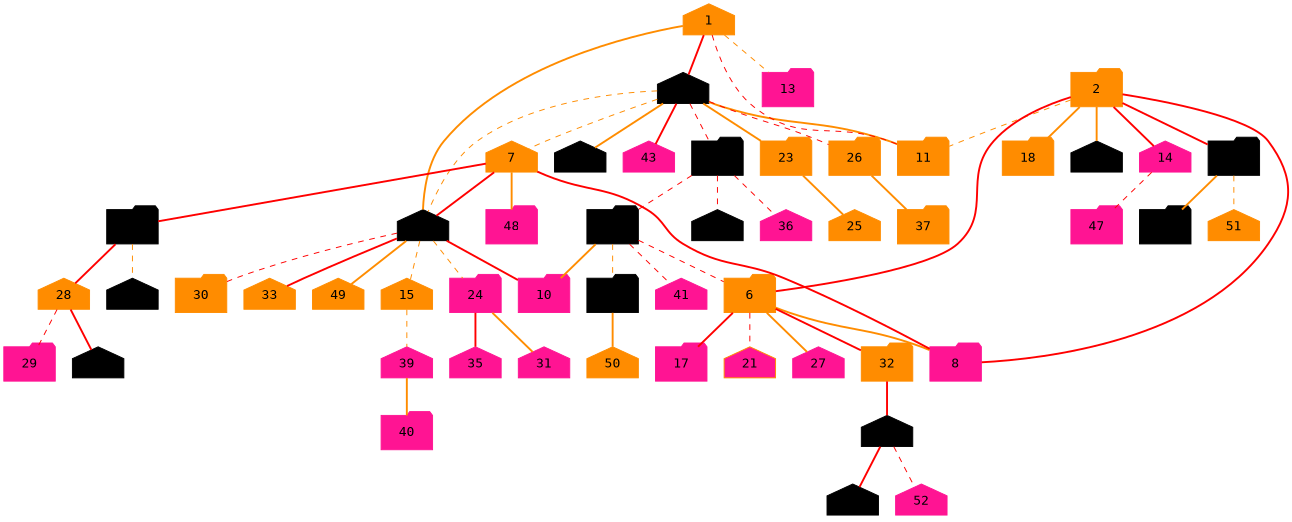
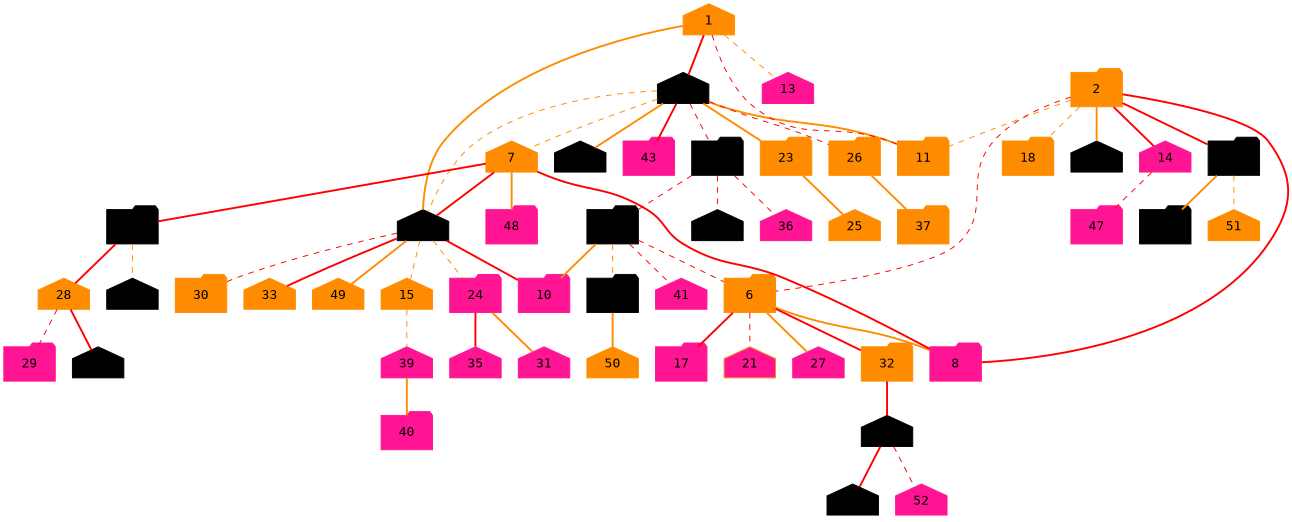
node "13": shape folder -> house
edge "2" -- "18": style bold -> dashed
node "43": shape house -> folder
edge "2" -- "6": style bold -> dashed
